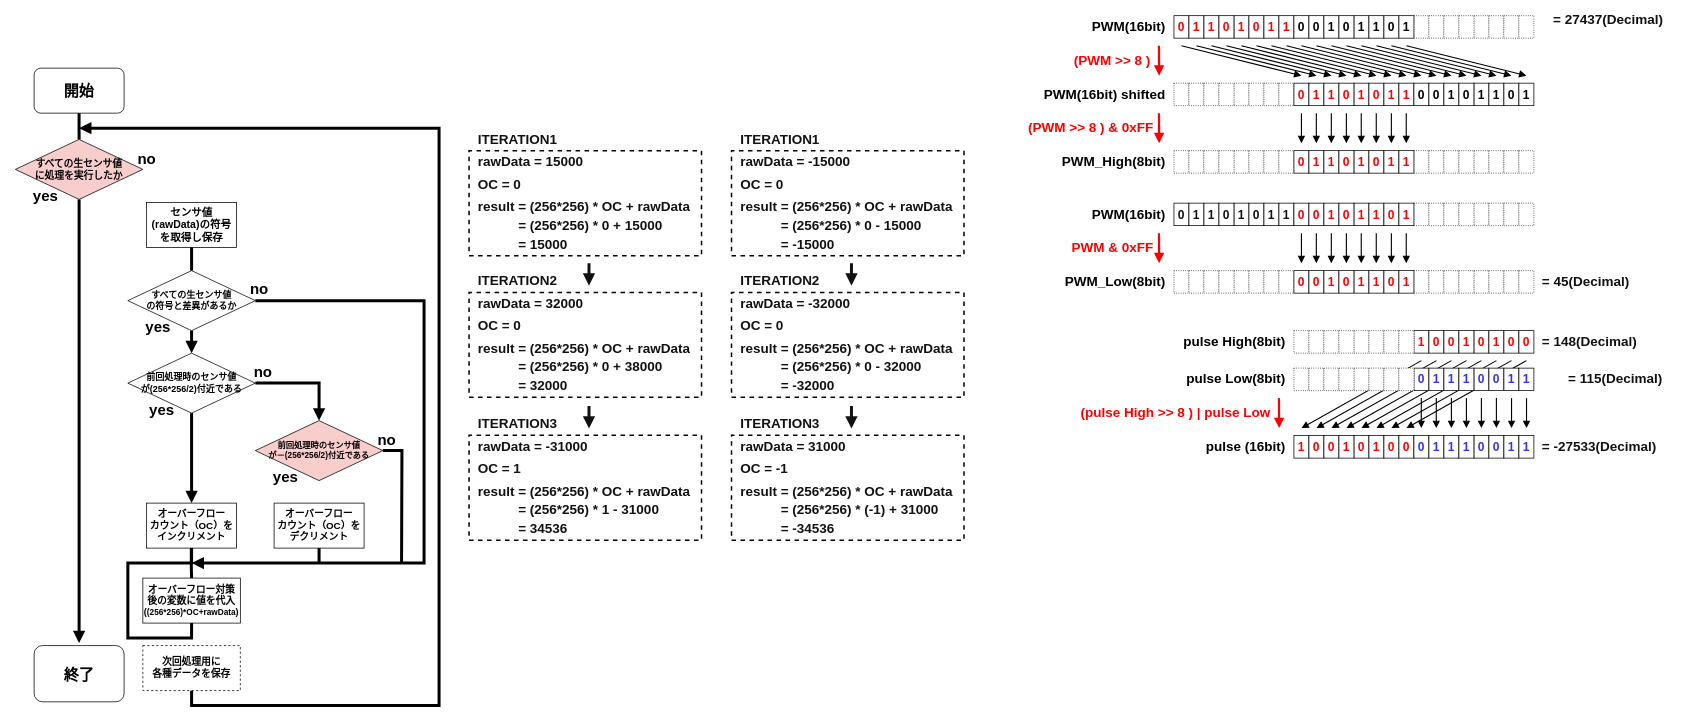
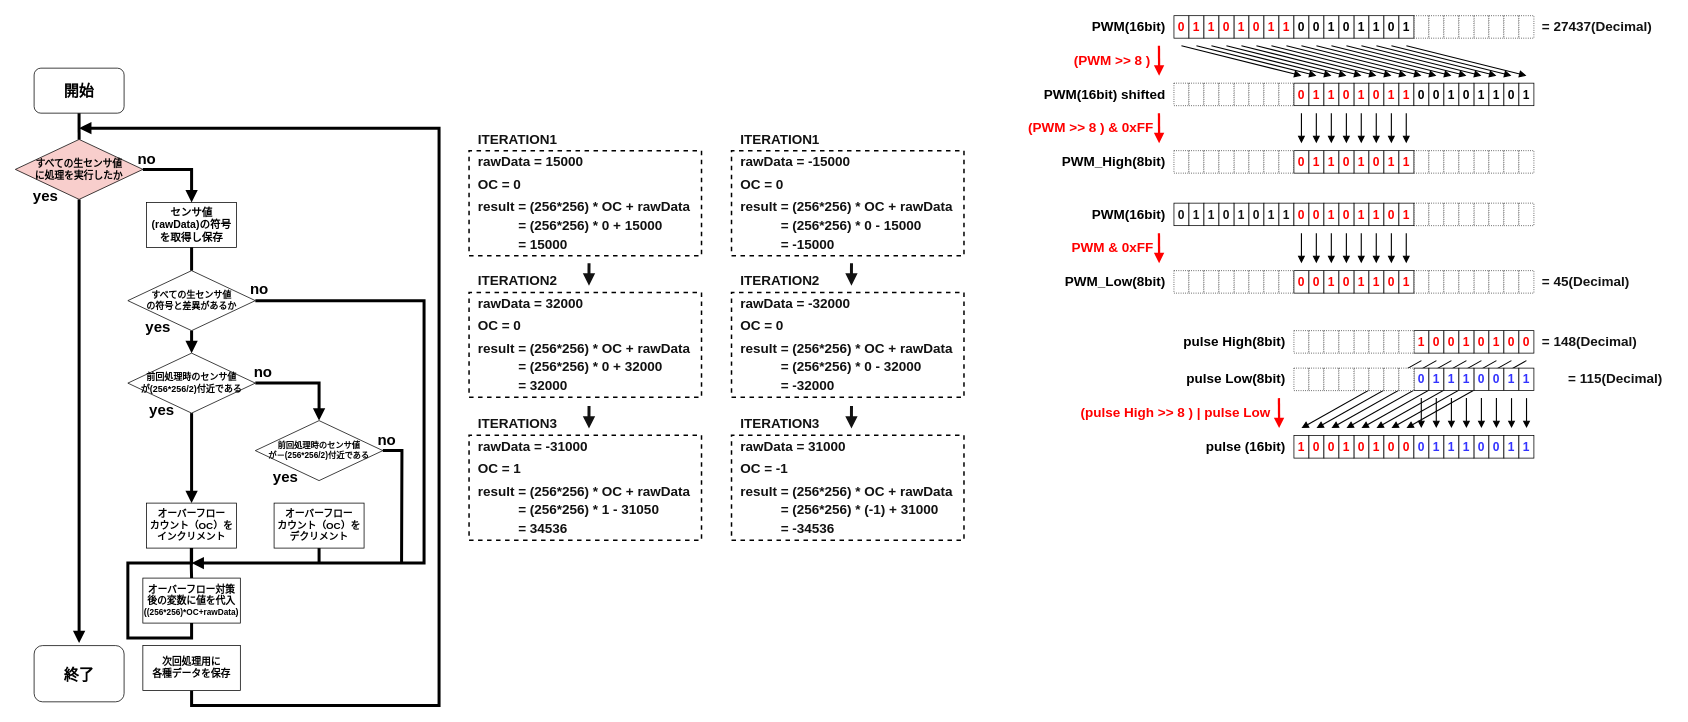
node "= 27437(Decimal)": moved (1612, 19) -> (1601, 27)
edge "すべての生センサ値 に処理を実行したか" -> "センサ値(rawData)の符号を取得し保存": added
node "= (256*256) * 0 + 38000": label "= (256*256) * 0 + 38000" -> "= (256*256) * 0 + 32000"
node "= -27533(Decimal)": removed
node "前回処理時のセンサ値 が－(256*256/2)付近である": fillcolor #f8cecc -> #ffffff
node "= (256*256) * 1 ‐ 31000": label "= (256*256) * 1 ‐ 31000" -> "= (256*256) * 1 ‐ 31050"
node "次回処理用に 各種データを保存": style dashed -> solid
